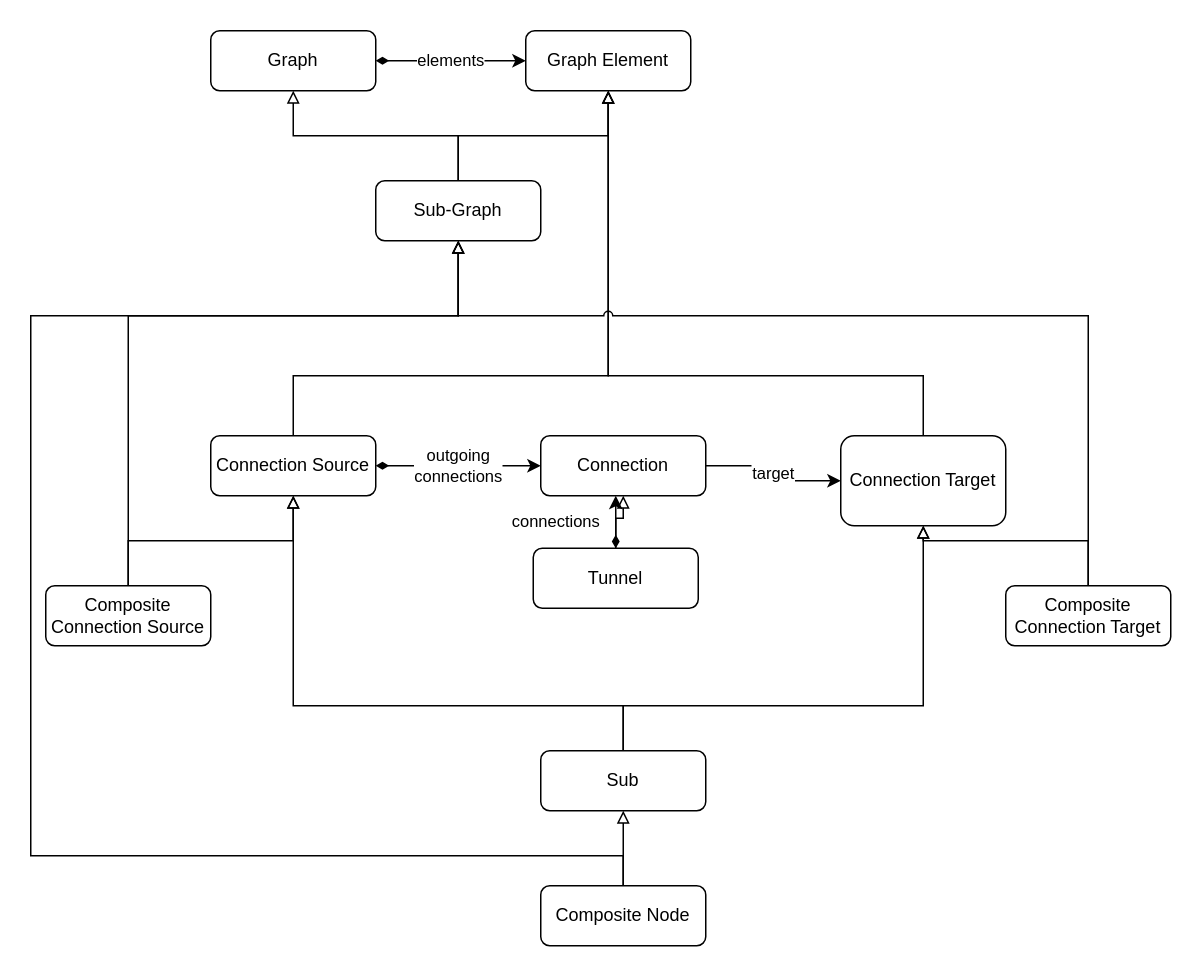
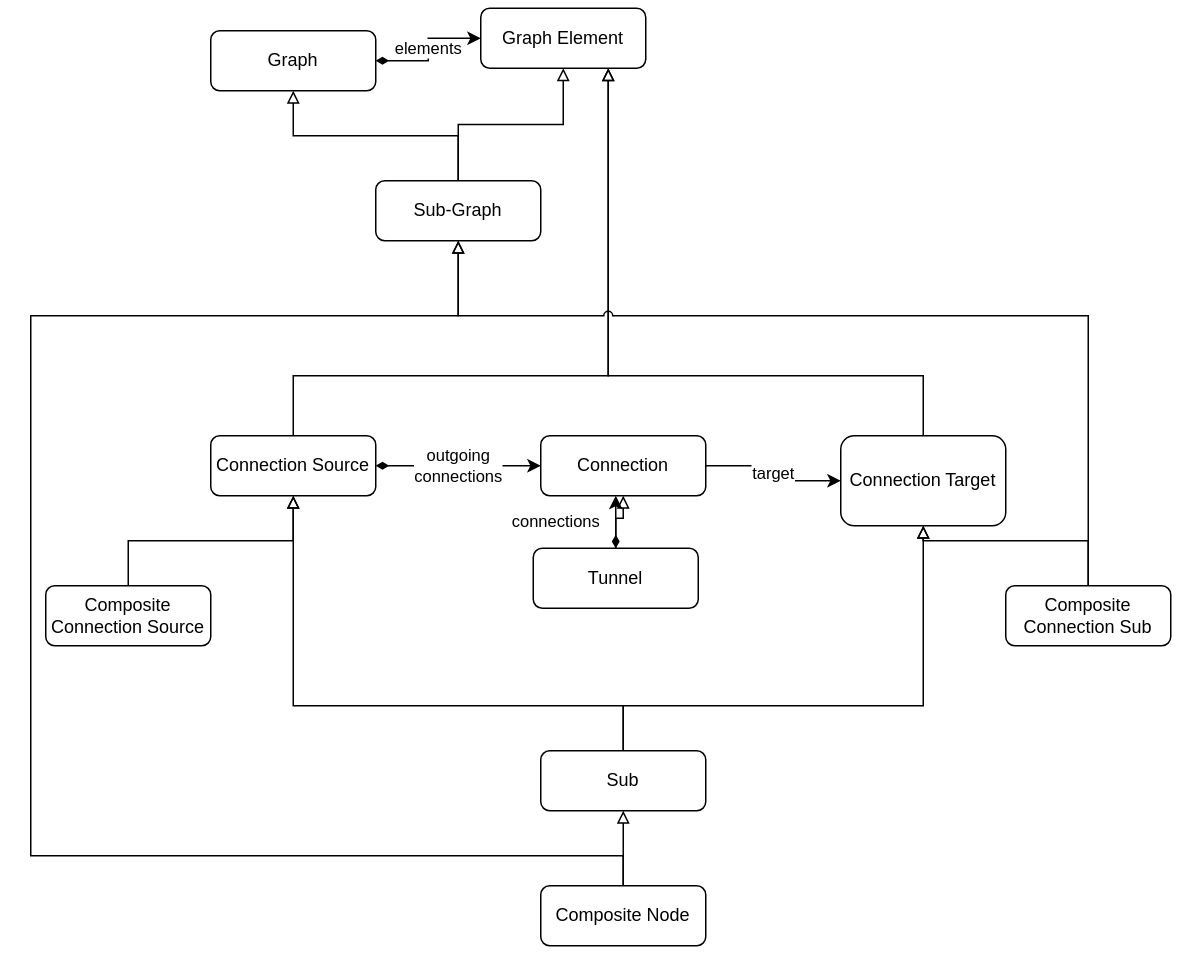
node "Graph Element": moved (608, 61) -> (563, 38)
edge "Composite Connection Source" -> "Sub-Graph": removed
node "Composite Connection Target": label "Composite Connection Target" -> "Composite Connection Sub"
